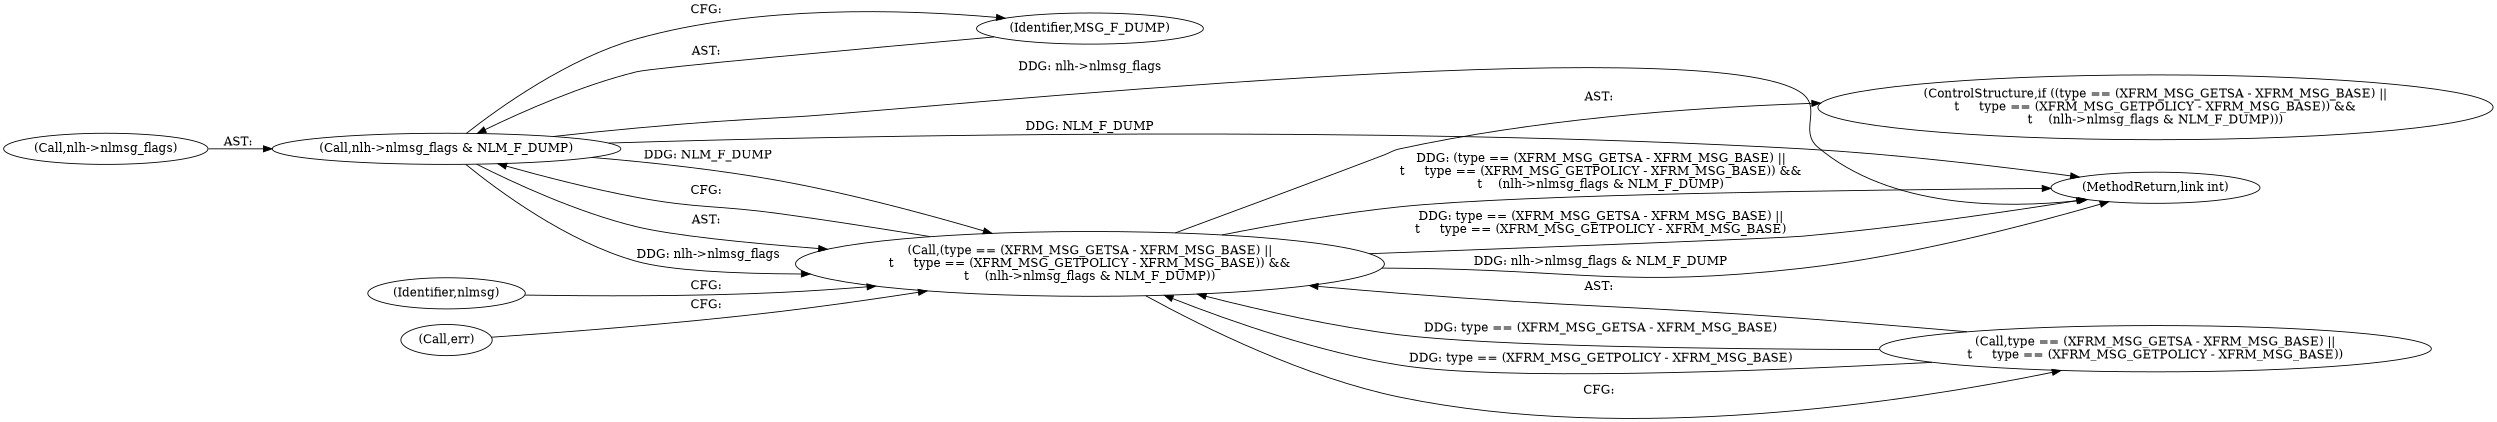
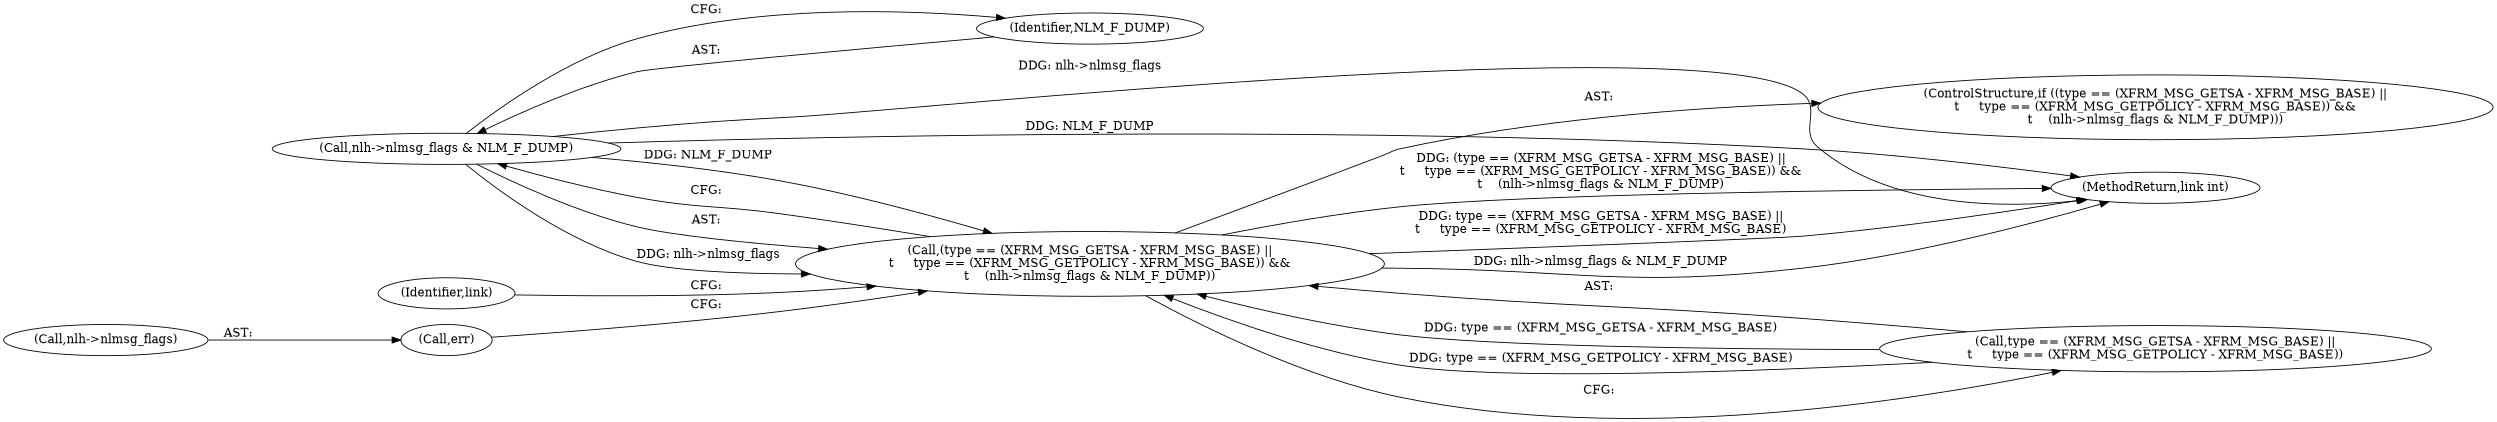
node "(Identifier,MSG_F_DUMP)": label "(Identifier,MSG_F_DUMP)" -> "(Identifier,NLM_F_DUMP)"
edge "(Call,nlh->nlmsg_flags)" -> "(Call,nlh->nlmsg_flags & NLM_F_DUMP)": now "(Call,nlh->nlmsg_flags)" -> "(Call,err)"
node "(Identifier,nlmsg)": label "(Identifier,nlmsg)" -> "(Identifier,link)"
